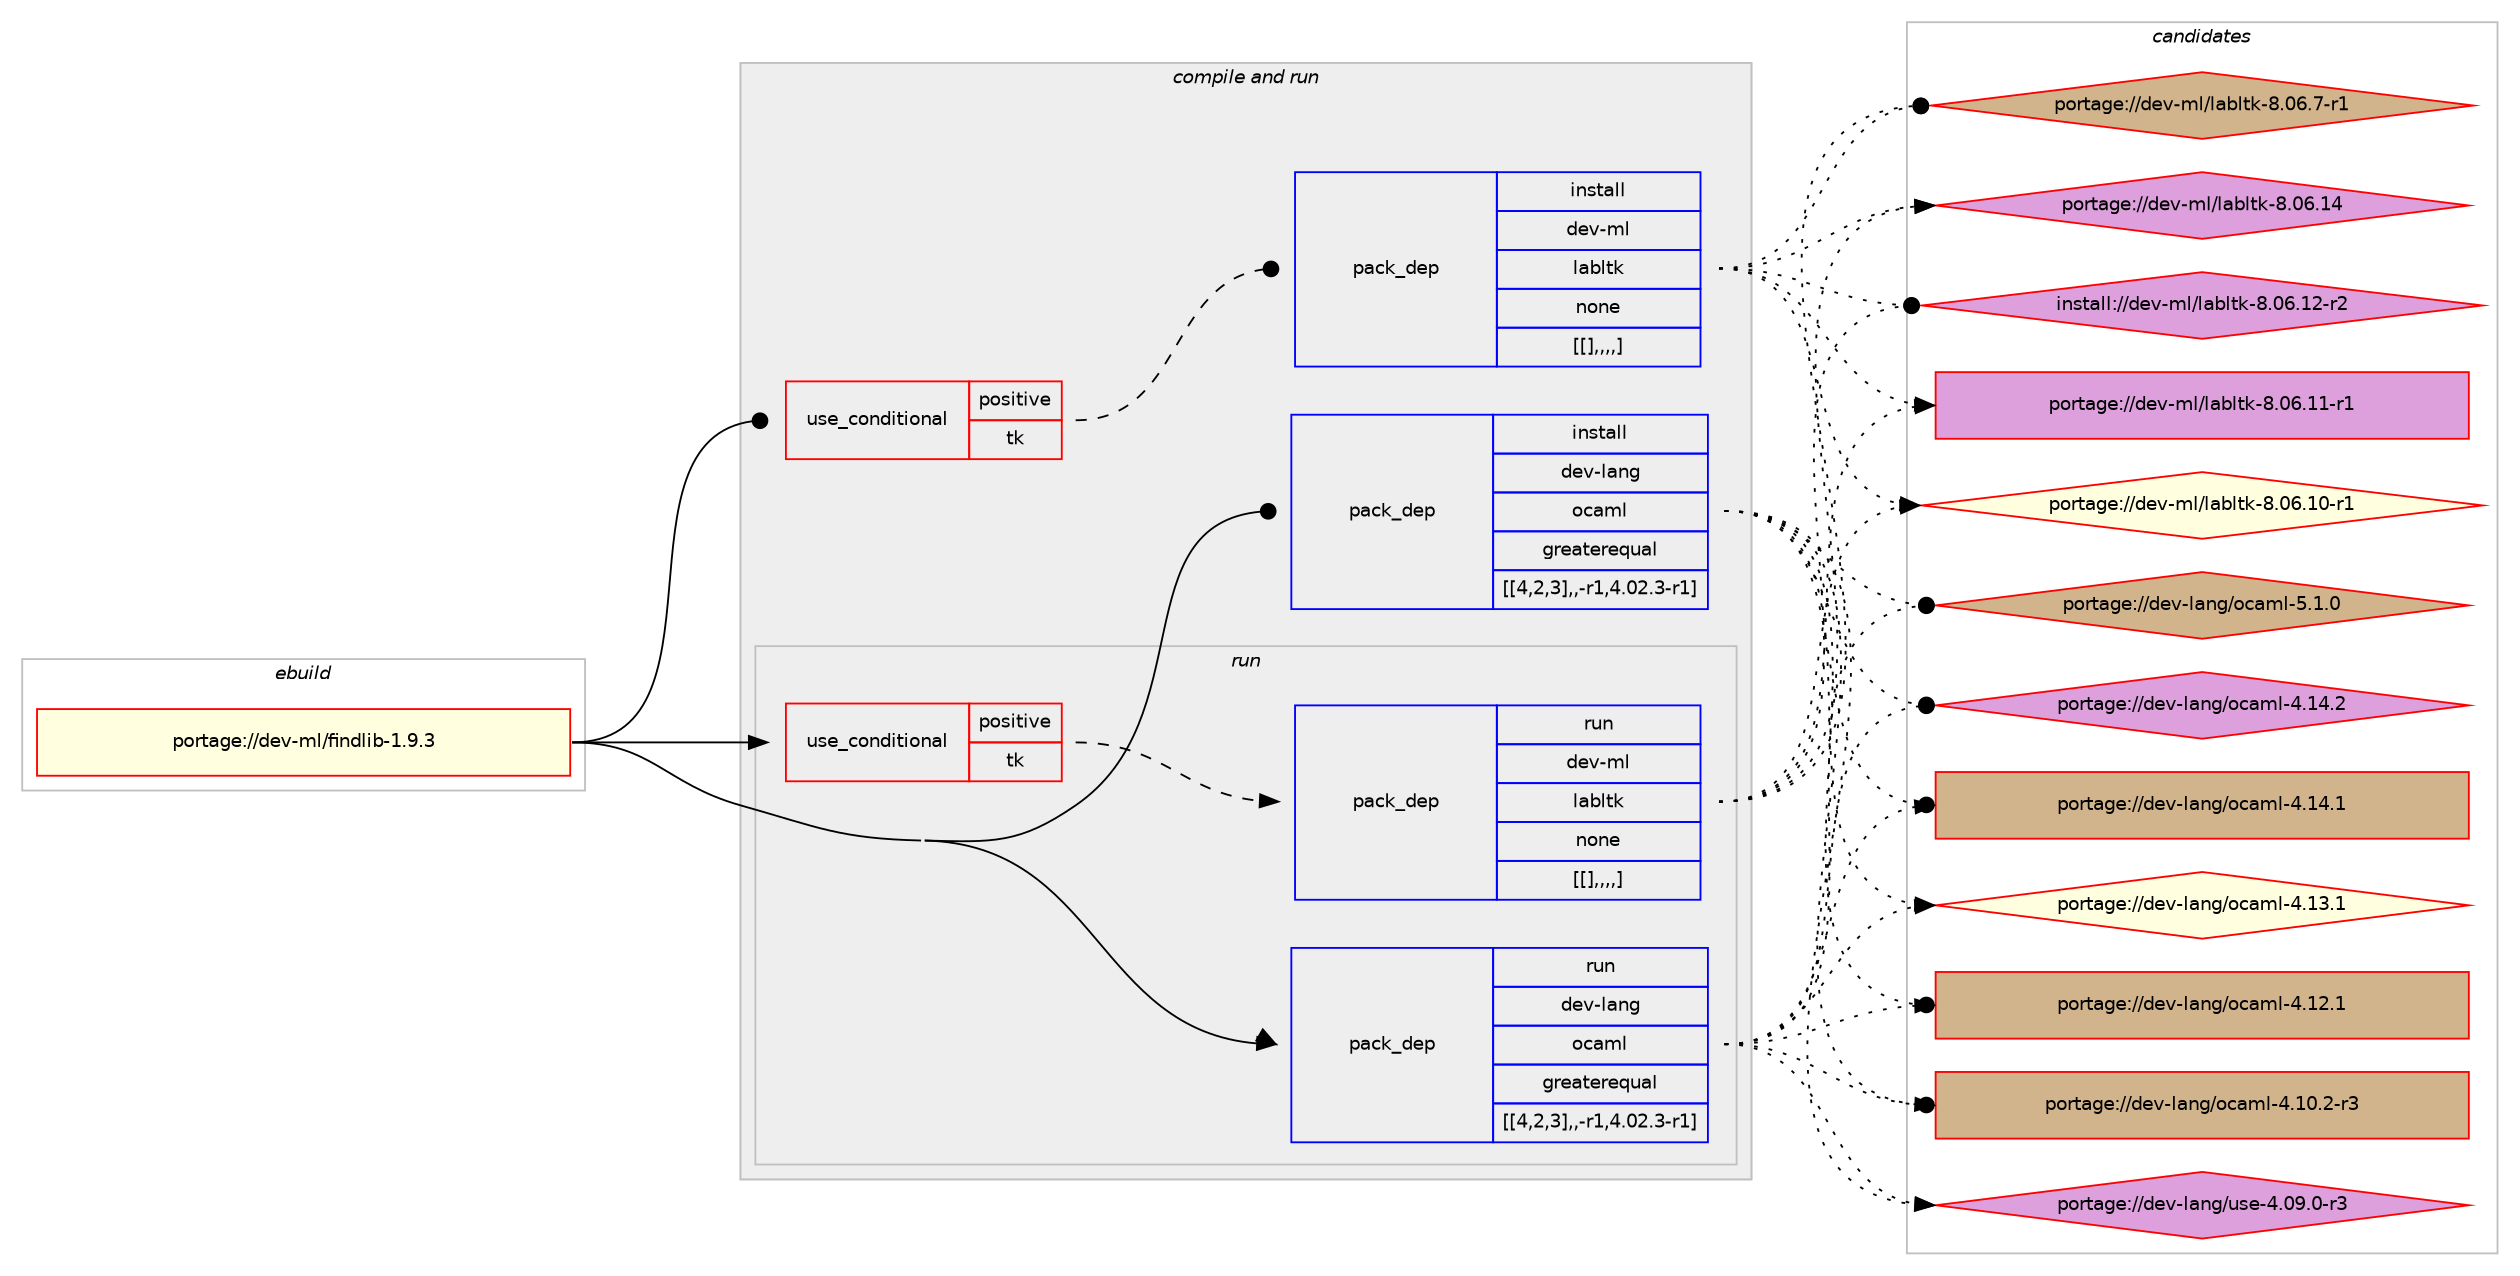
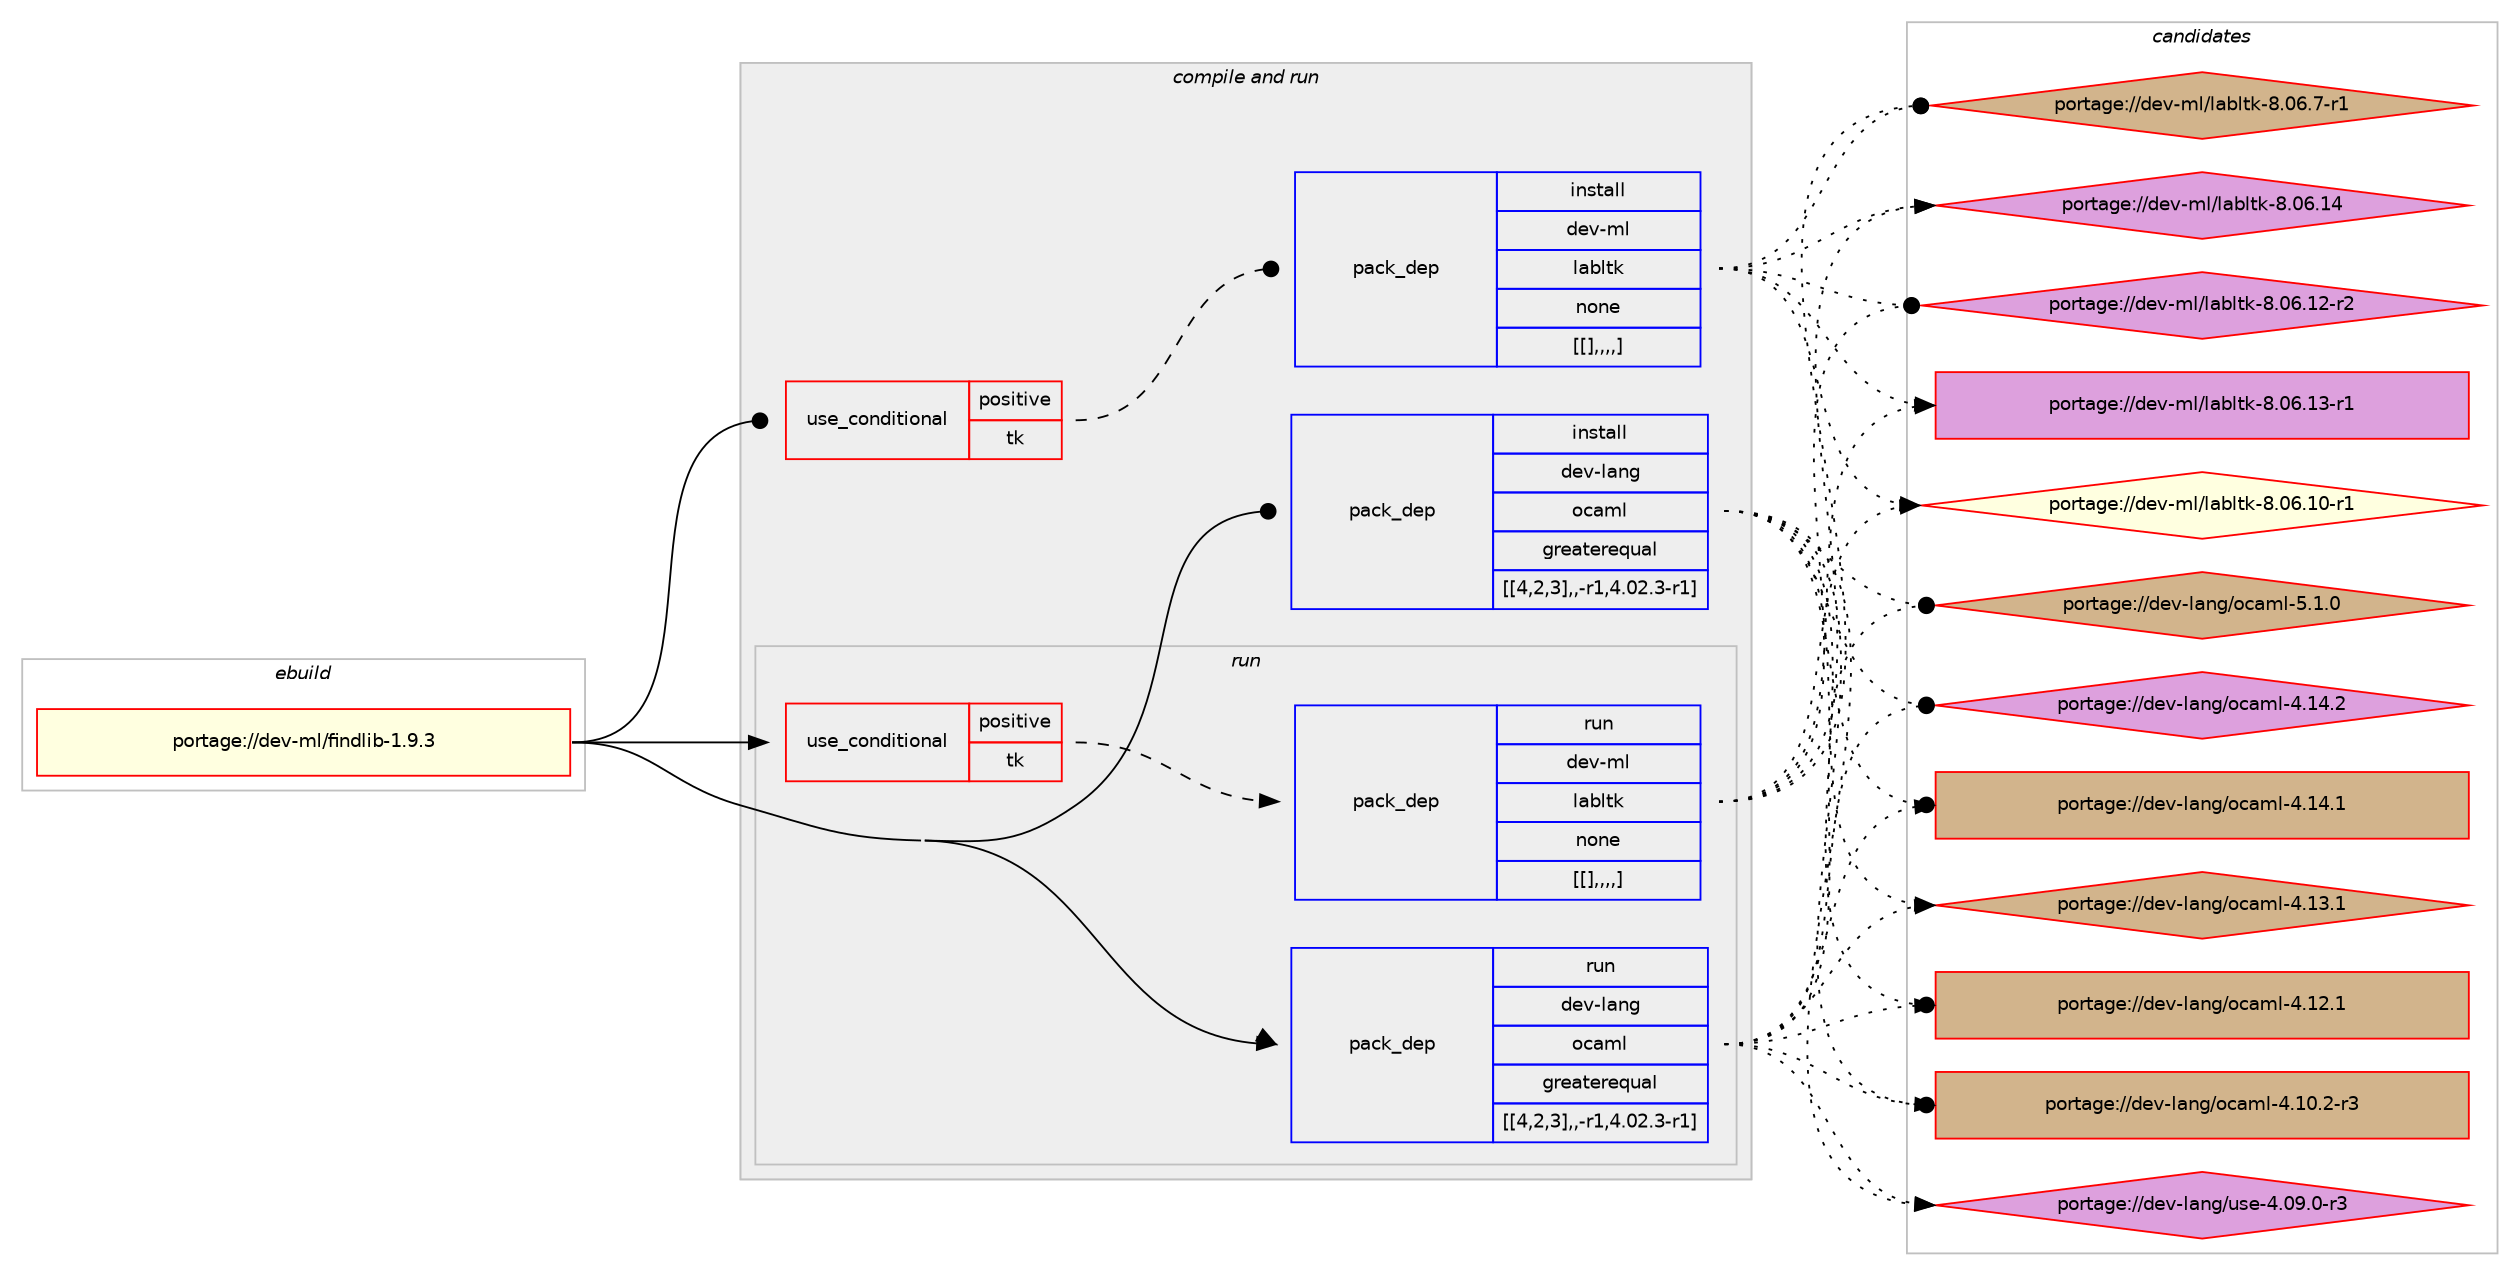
node "install://dev-ml/labltk-8.06.12-r2": label "install://dev-ml/labltk-8.06.12-r2" -> "portage://dev-ml/labltk-8.06.12-r2"
node "portage://dev-ml/labltk-8.06.11-r1": label "portage://dev-ml/labltk-8.06.11-r1" -> "portage://dev-ml/labltk-8.06.13-r1"
node "portage://dev-lang/ocaml-4.13.1": fillcolor lightyellow -> tan
